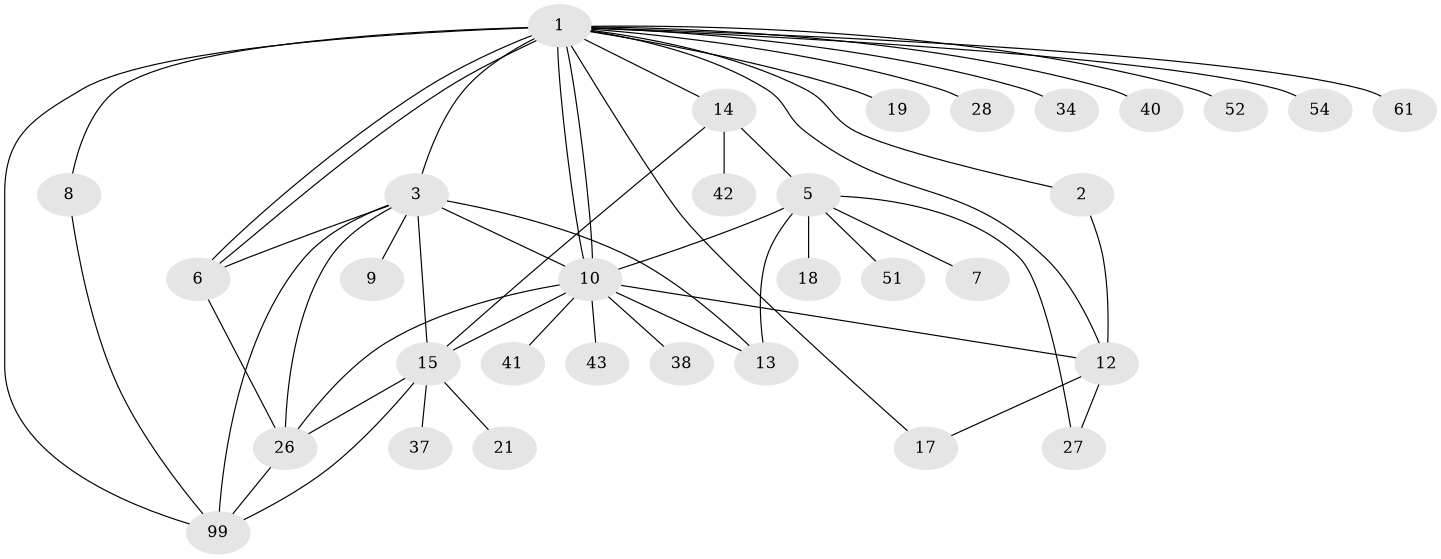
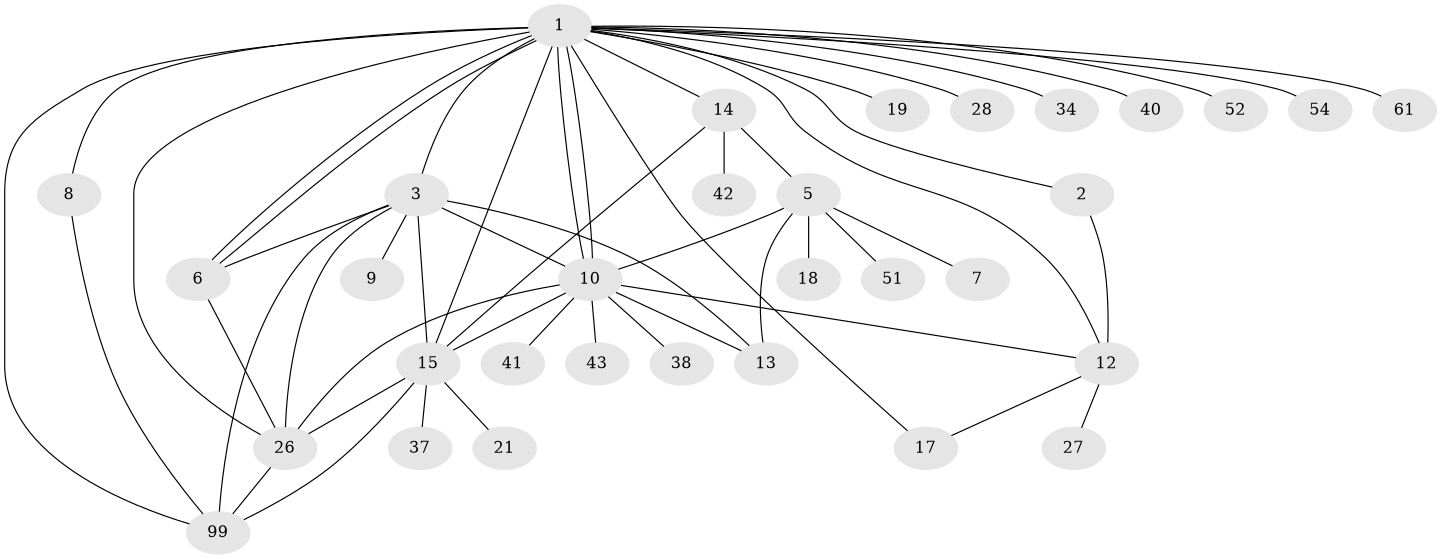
edge "1" -- "26": added
edge "1" -- "15": added
edge "5" -- "27": removed
